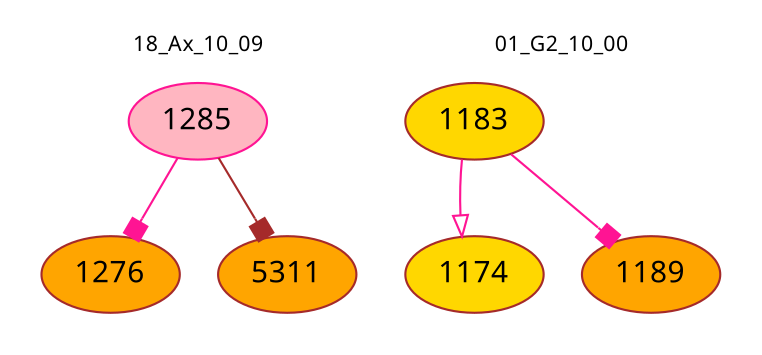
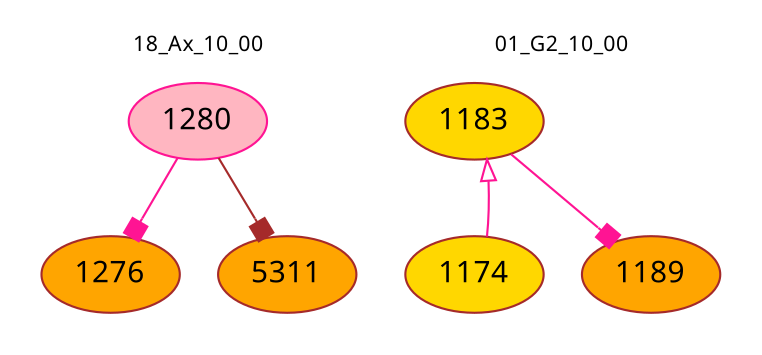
cluster "18_Ax_10_09": label "18_Ax_10_09" -> "18_Ax_10_00"
node "1285": label "1285" -> "1280"
edge "1183" -> "1174": reversed
